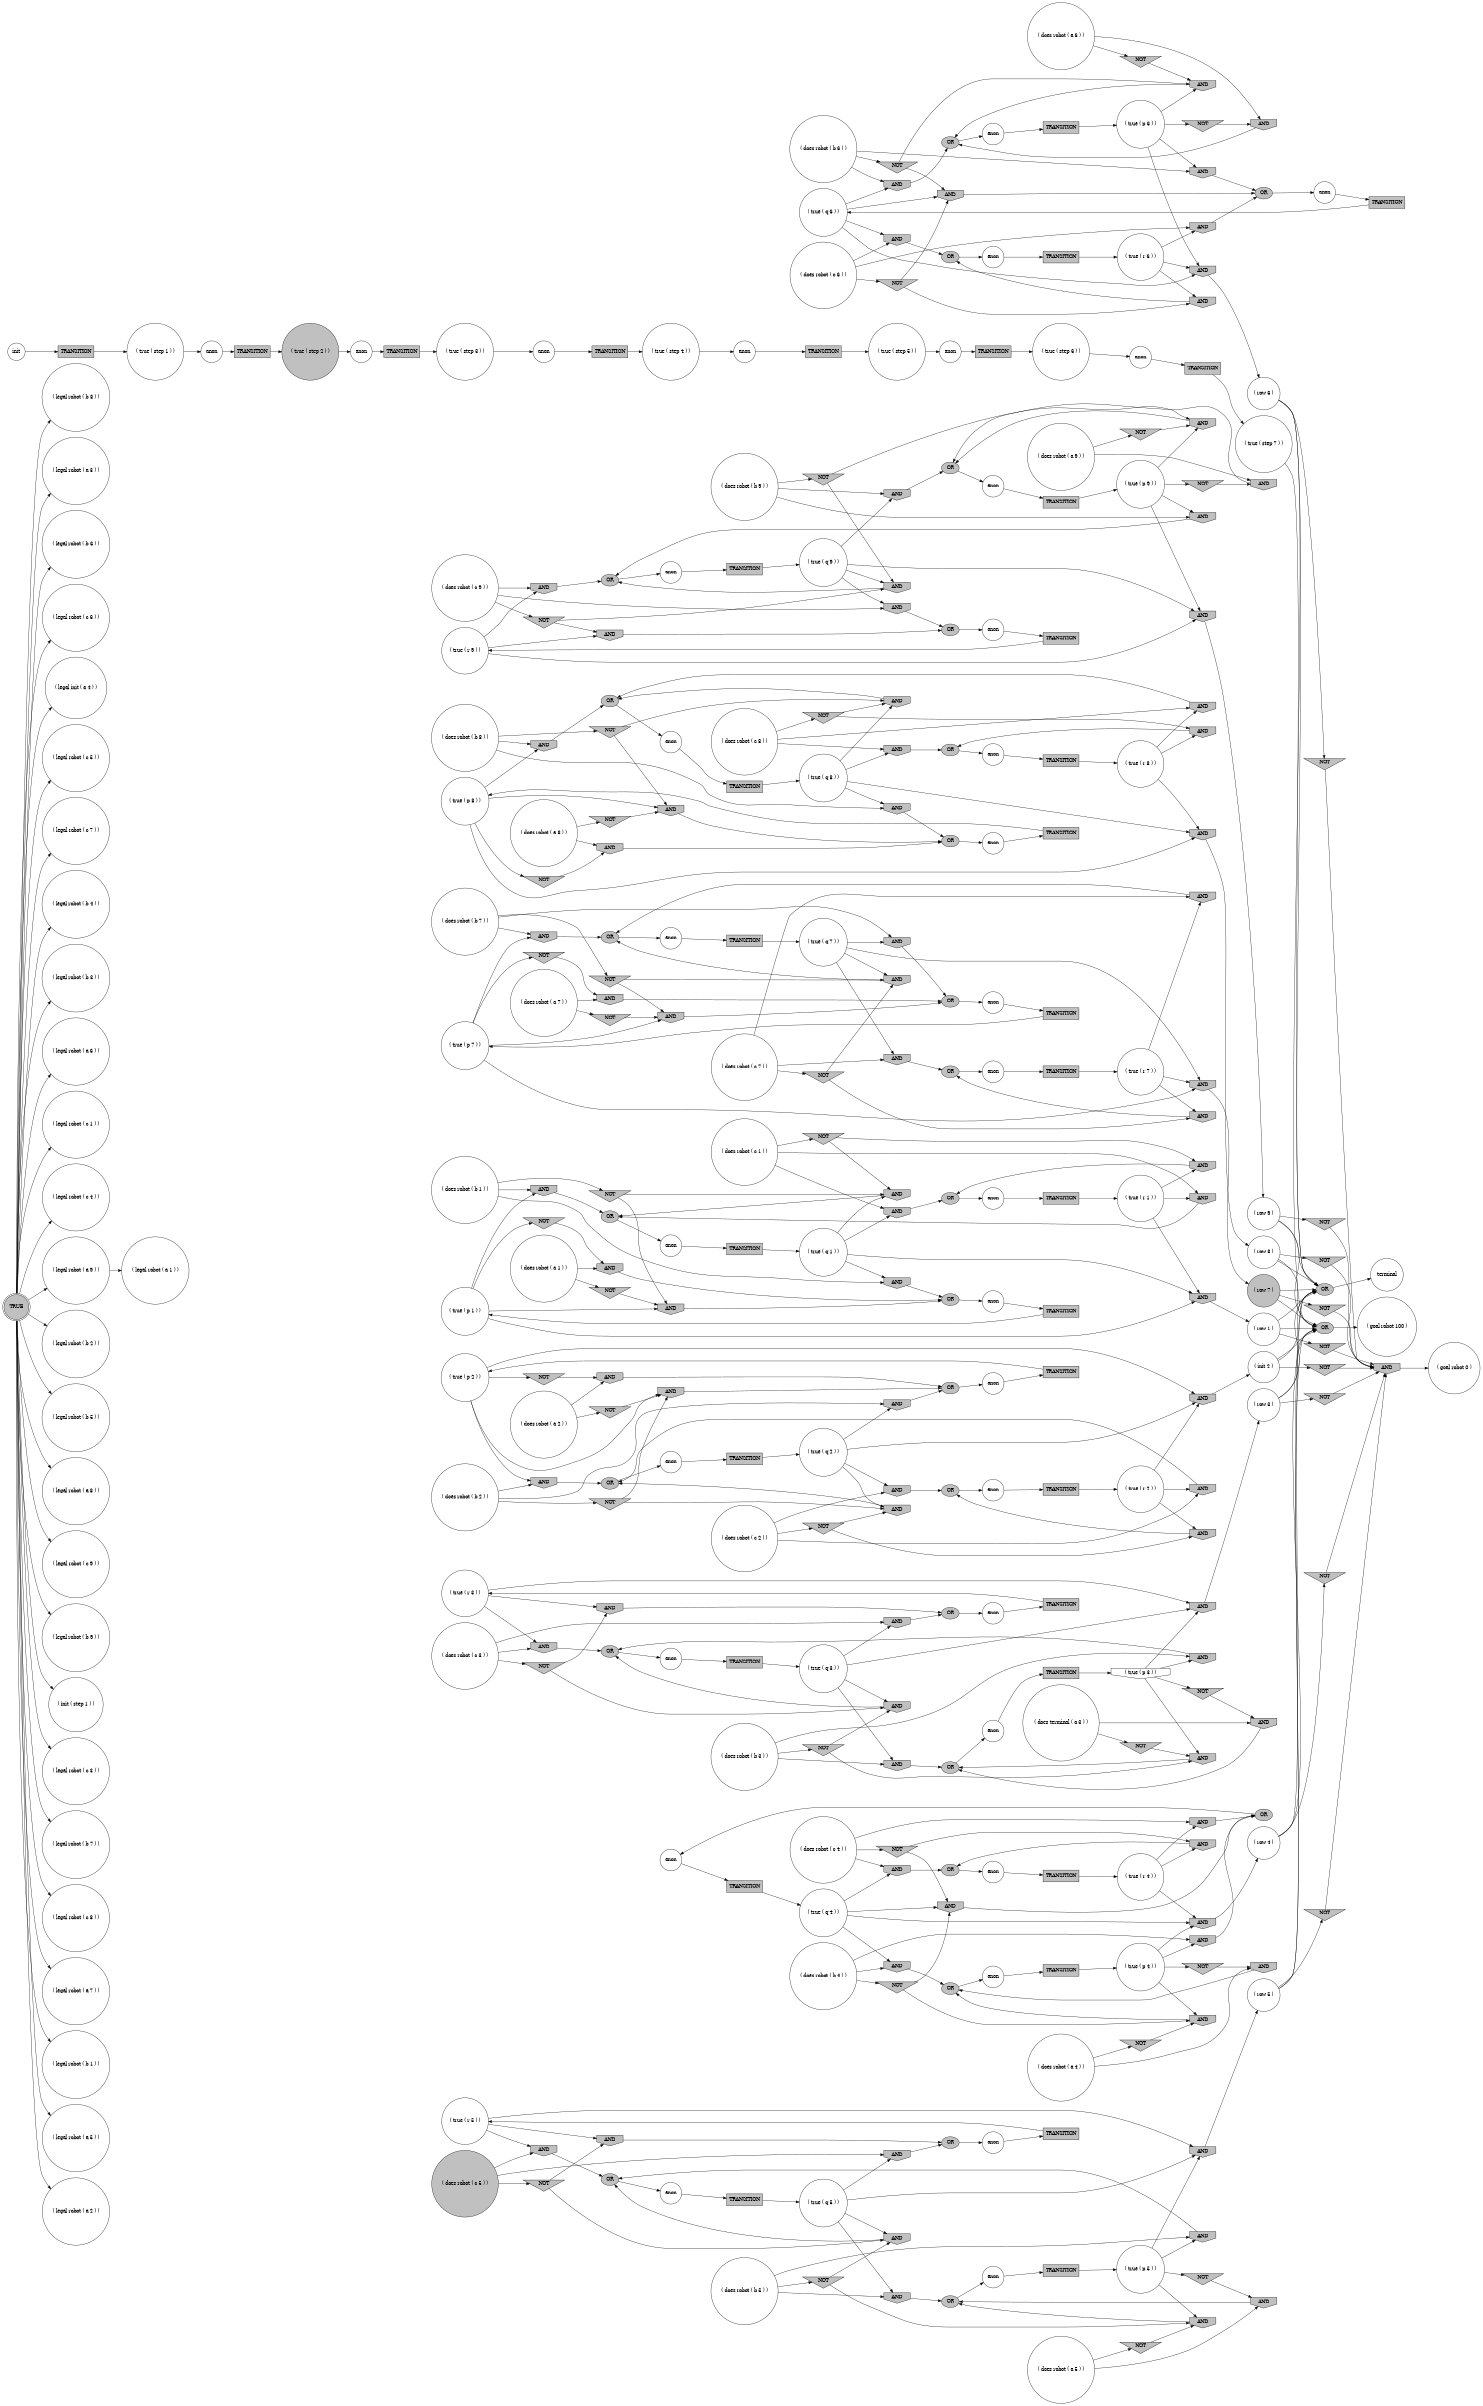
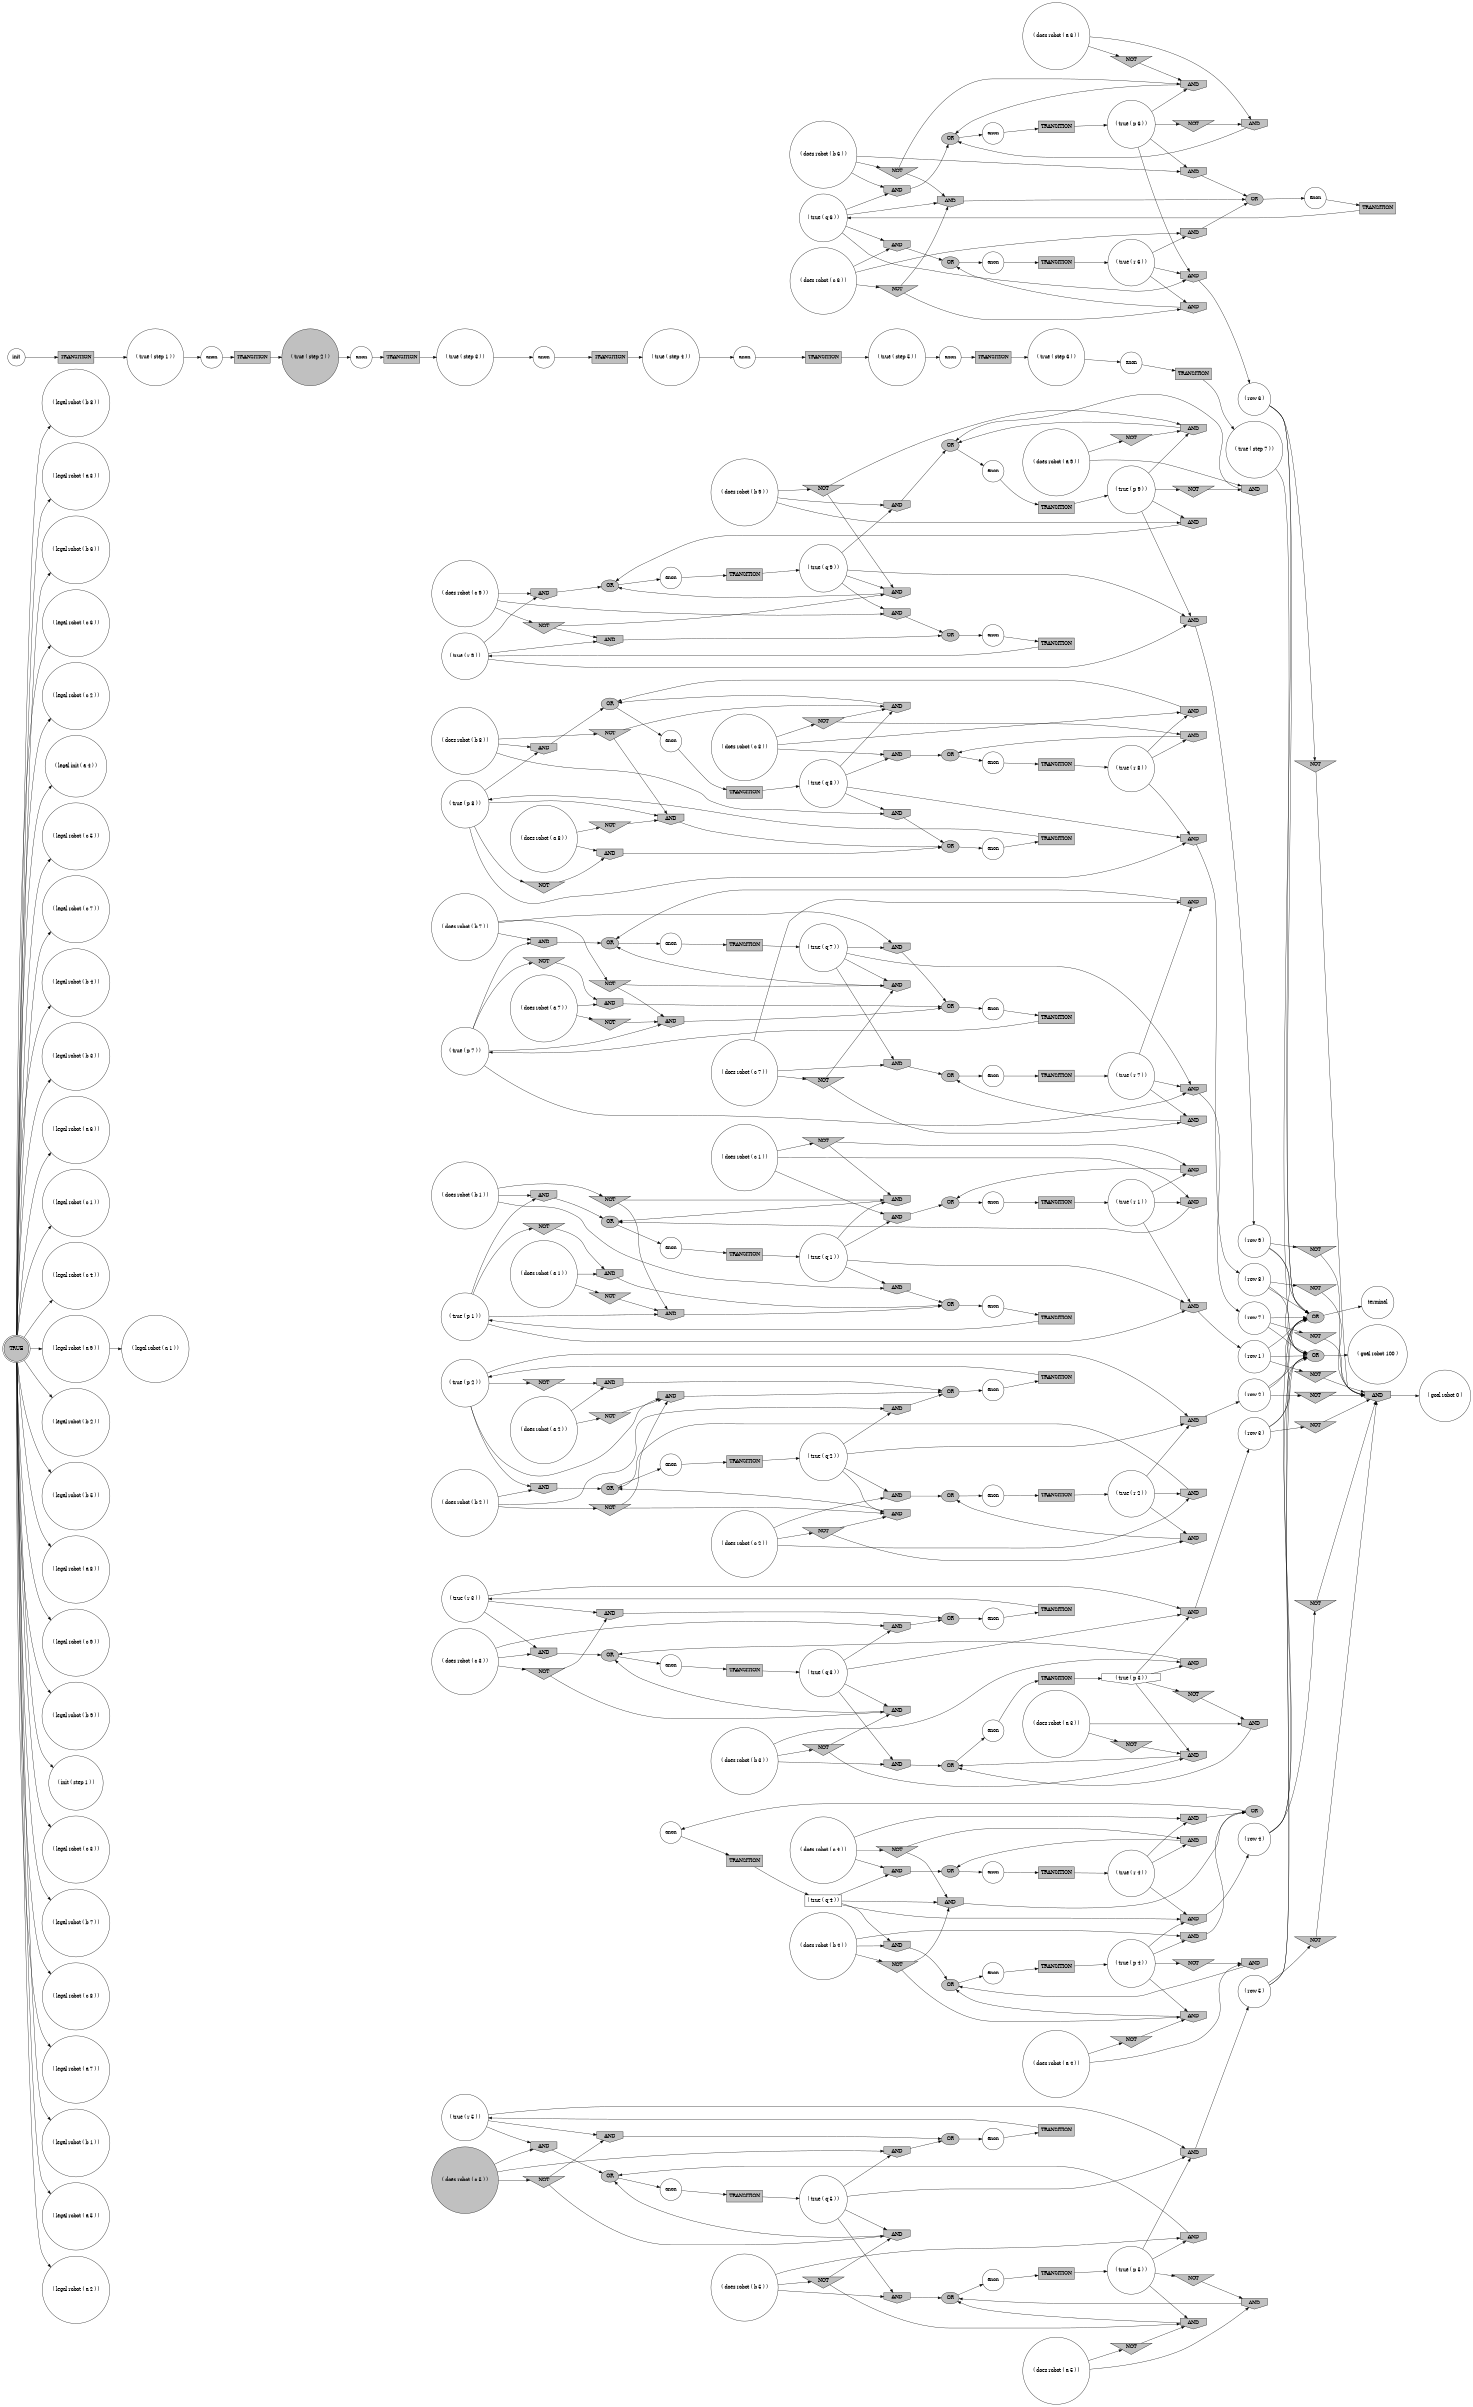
node "( legal robot ( c 2 ) )": added
node "( row 7 )": fillcolor grey -> white
node "( init 2 )": label "( init 2 )" -> "( row 2 )"
node "( does terminal ( a 3 ) )": label "( does terminal ( a 3 ) )" -> "( does robot ( a 3 ) )"
node "( true ( q 4 ) )": shape circle -> box
